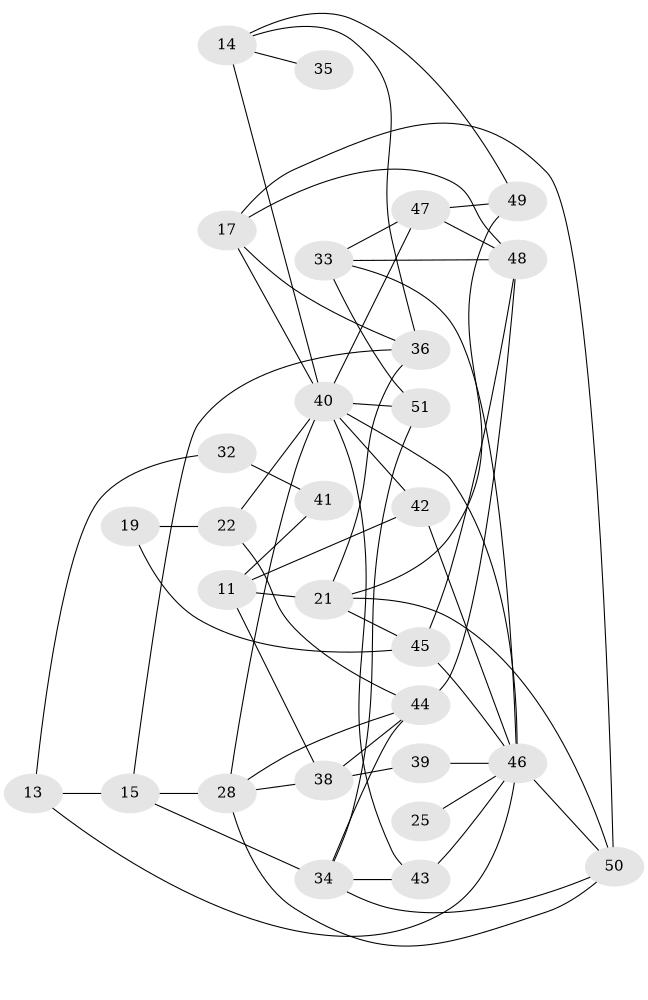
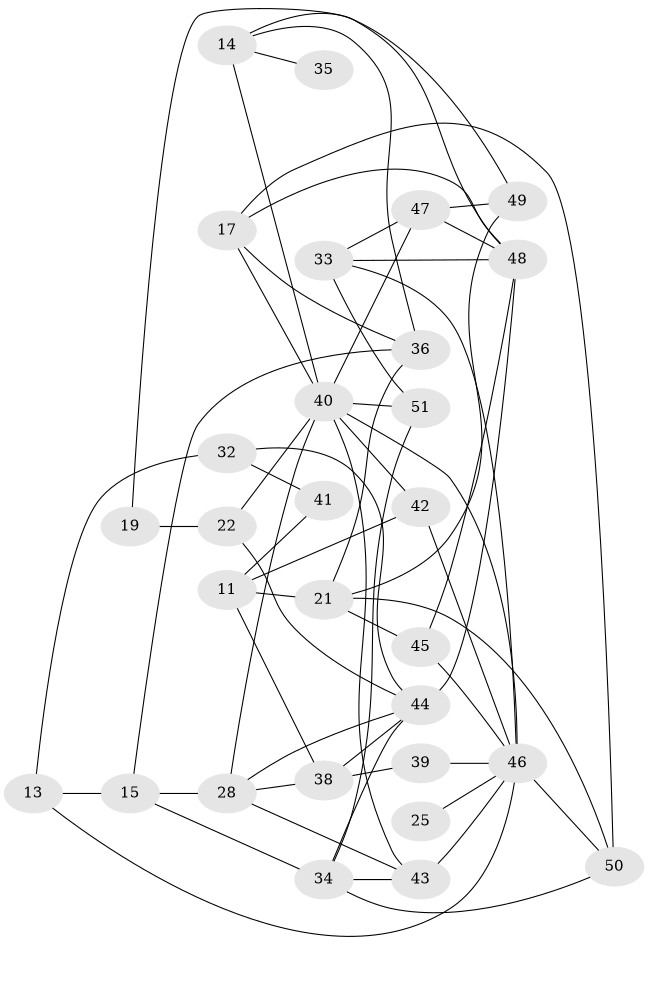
edge "32" -- "44": added
edge "19" -- "45": now "19" -- "48"
edge "28" -- "50": now "28" -- "43"
